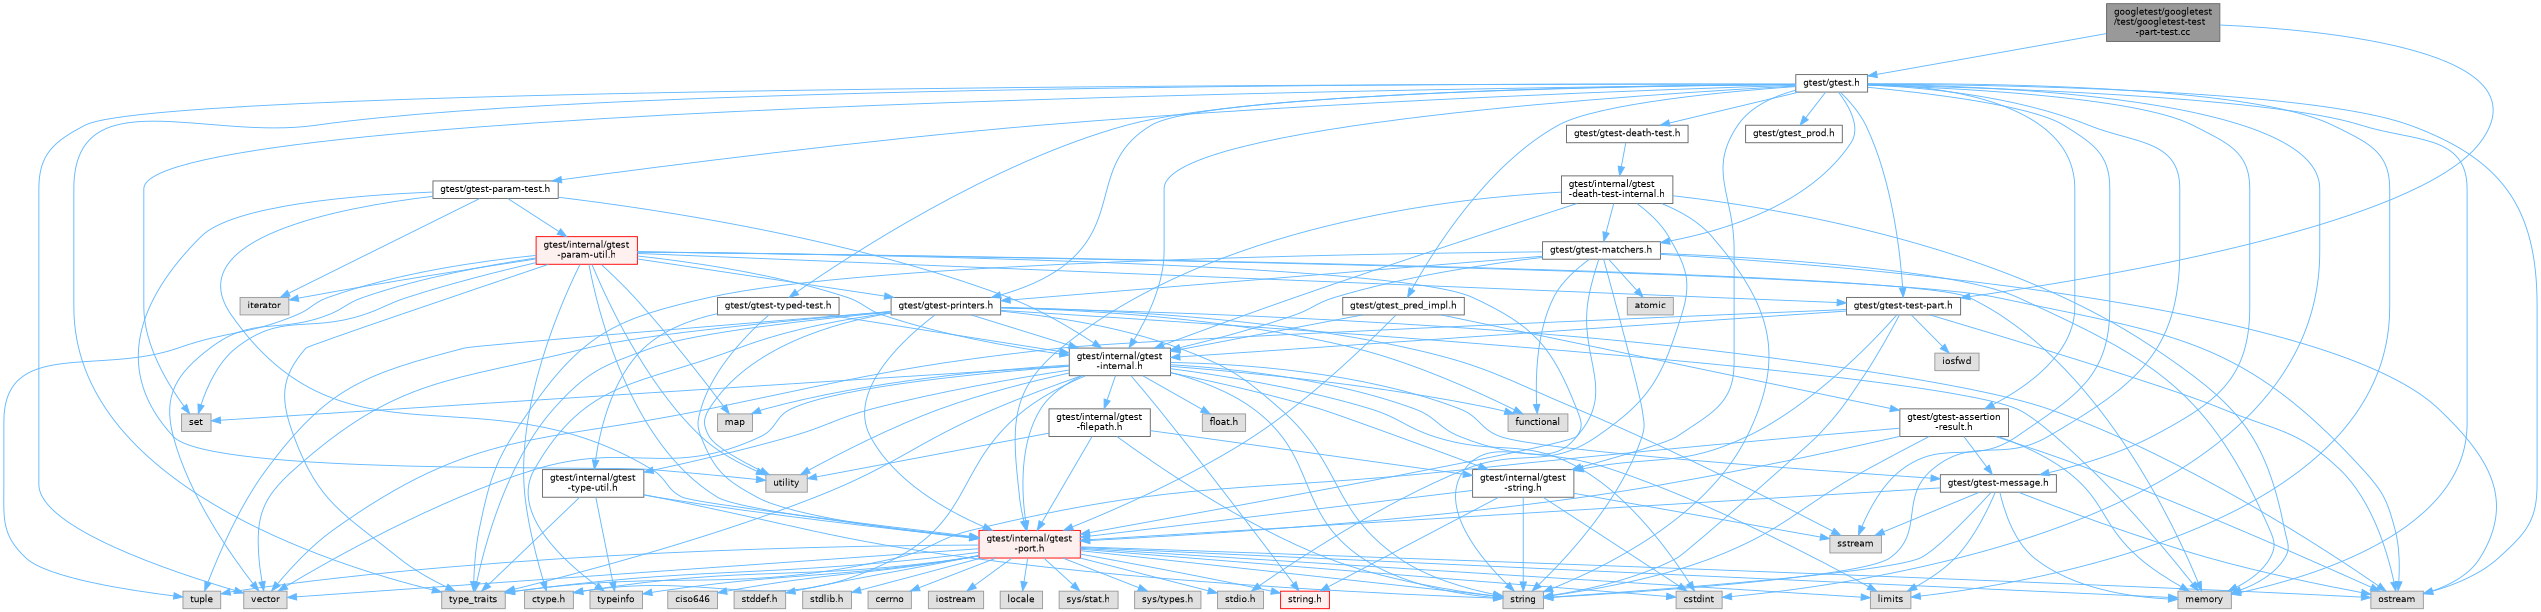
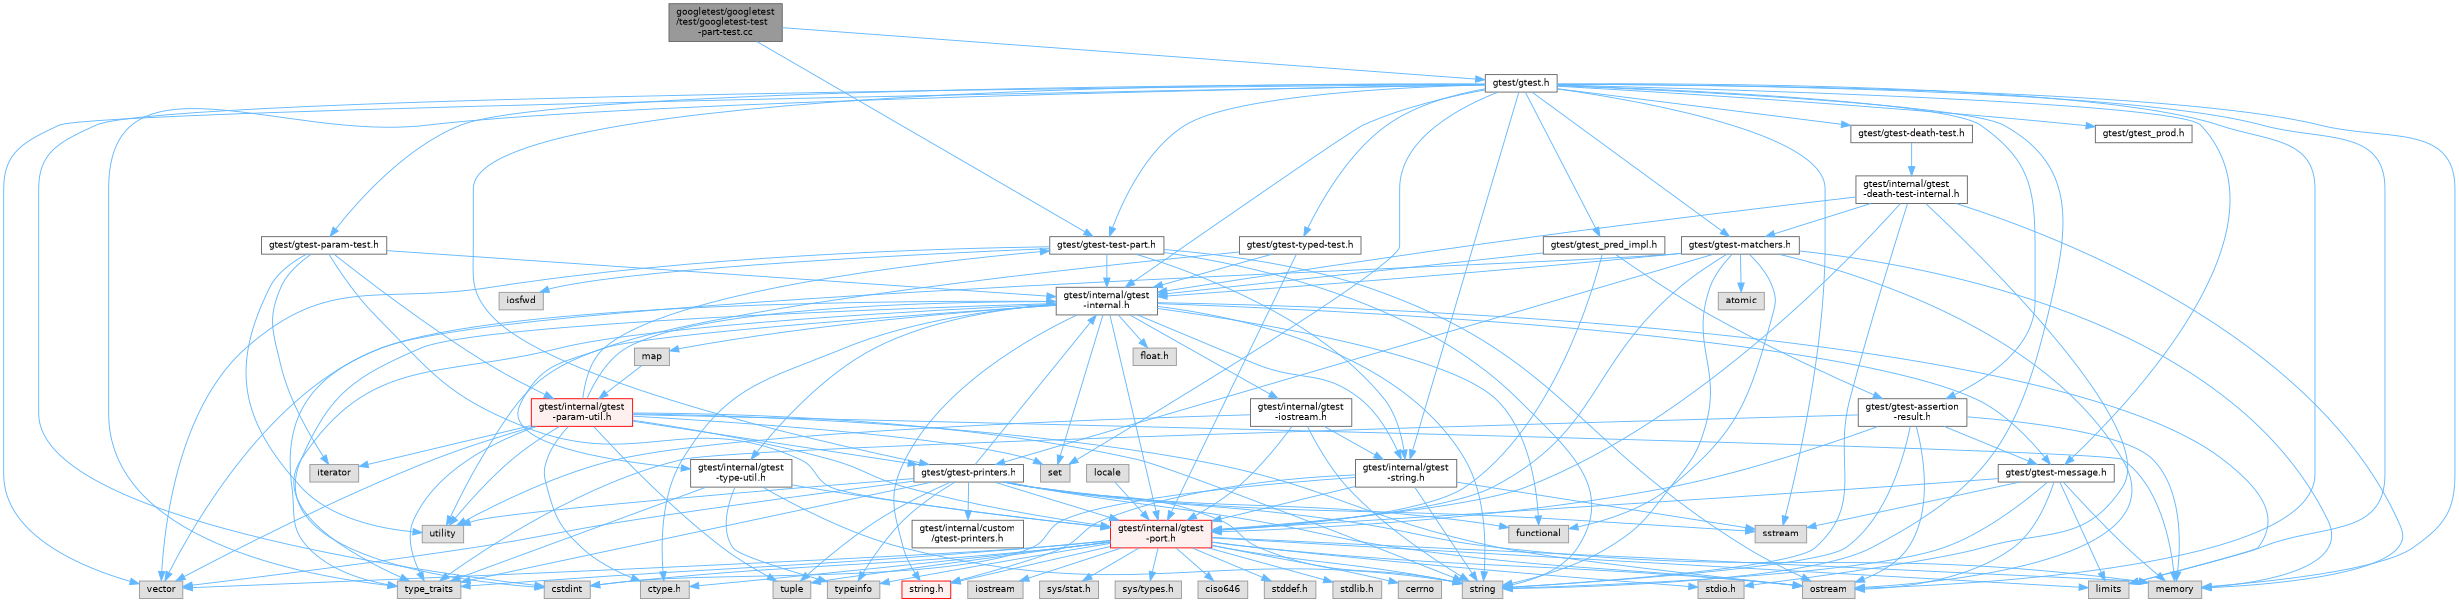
edge "gtest/internal/gtest -param-util.h" -> "map": reversed
node "gtest/internal/gtest -filepath.h": label "gtest/internal/gtest -filepath.h" -> "gtest/internal/gtest -iostream.h"
node "gtest/internal/custom /gtest-printers.h": added
edge "gtest/internal/gtest -port.h" -> "locale": reversed
